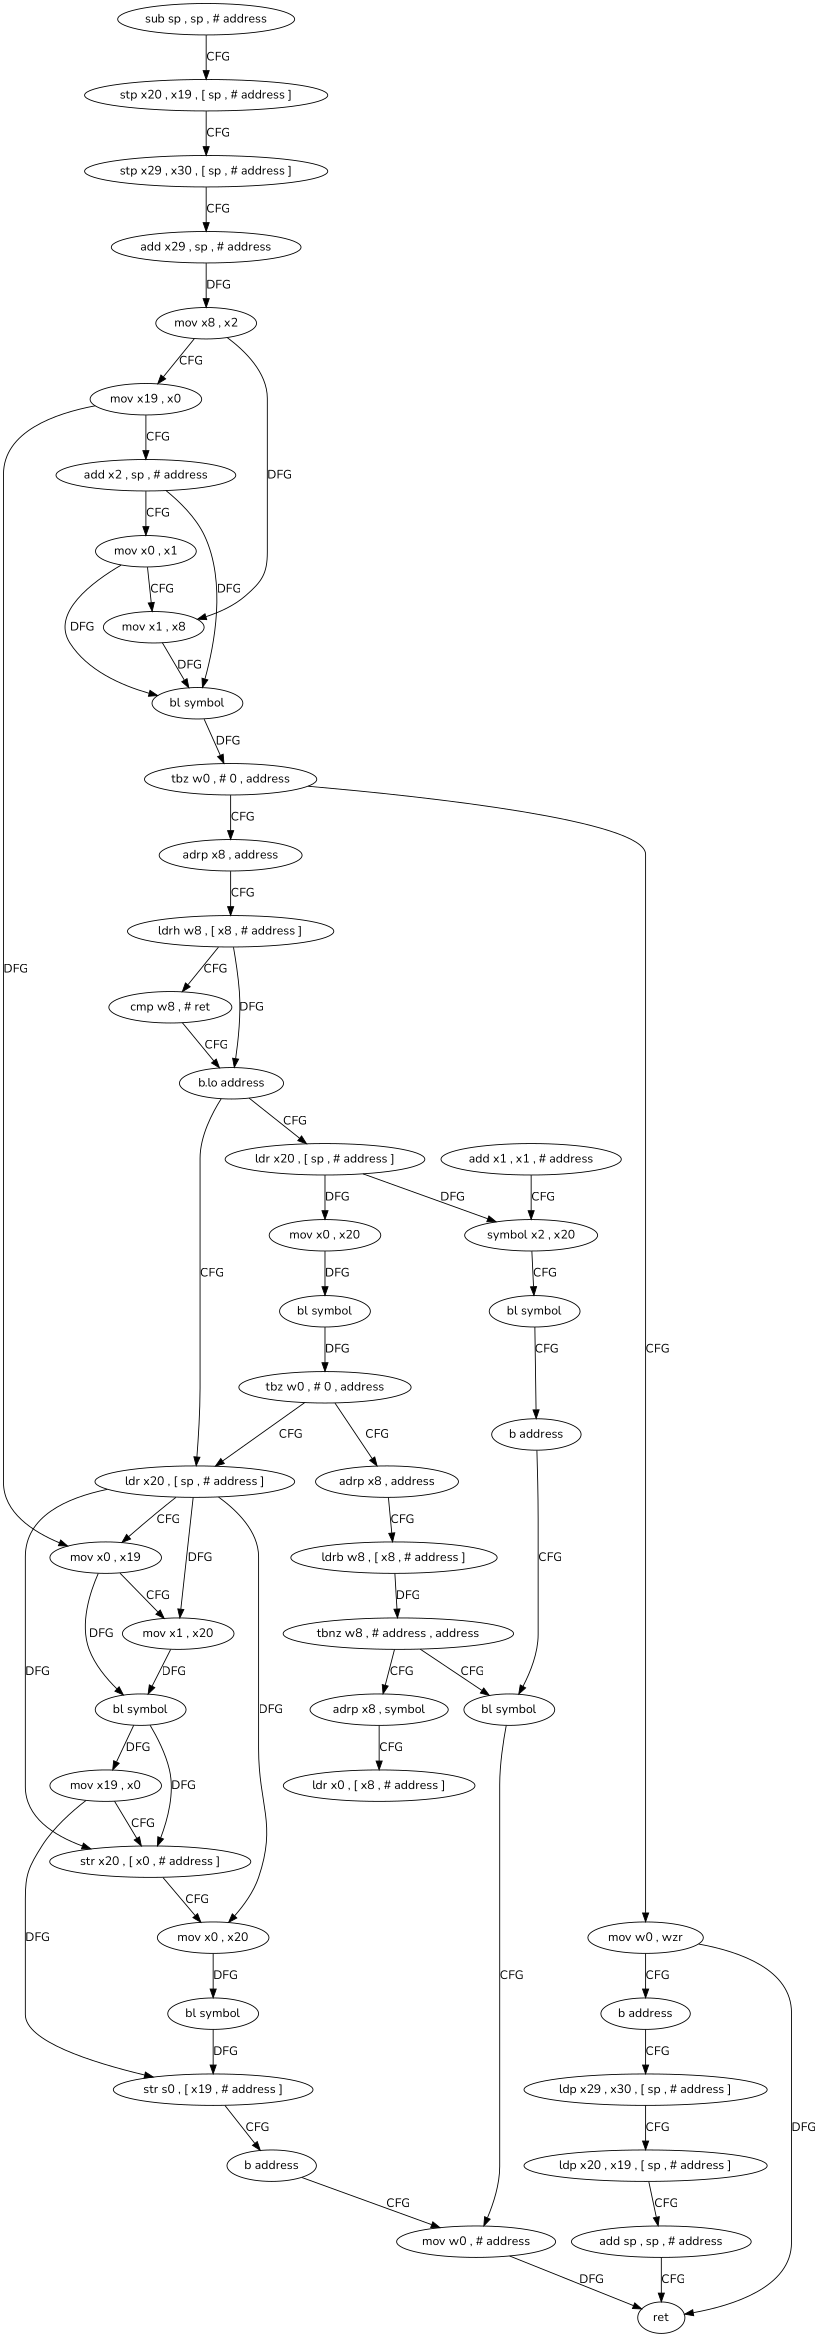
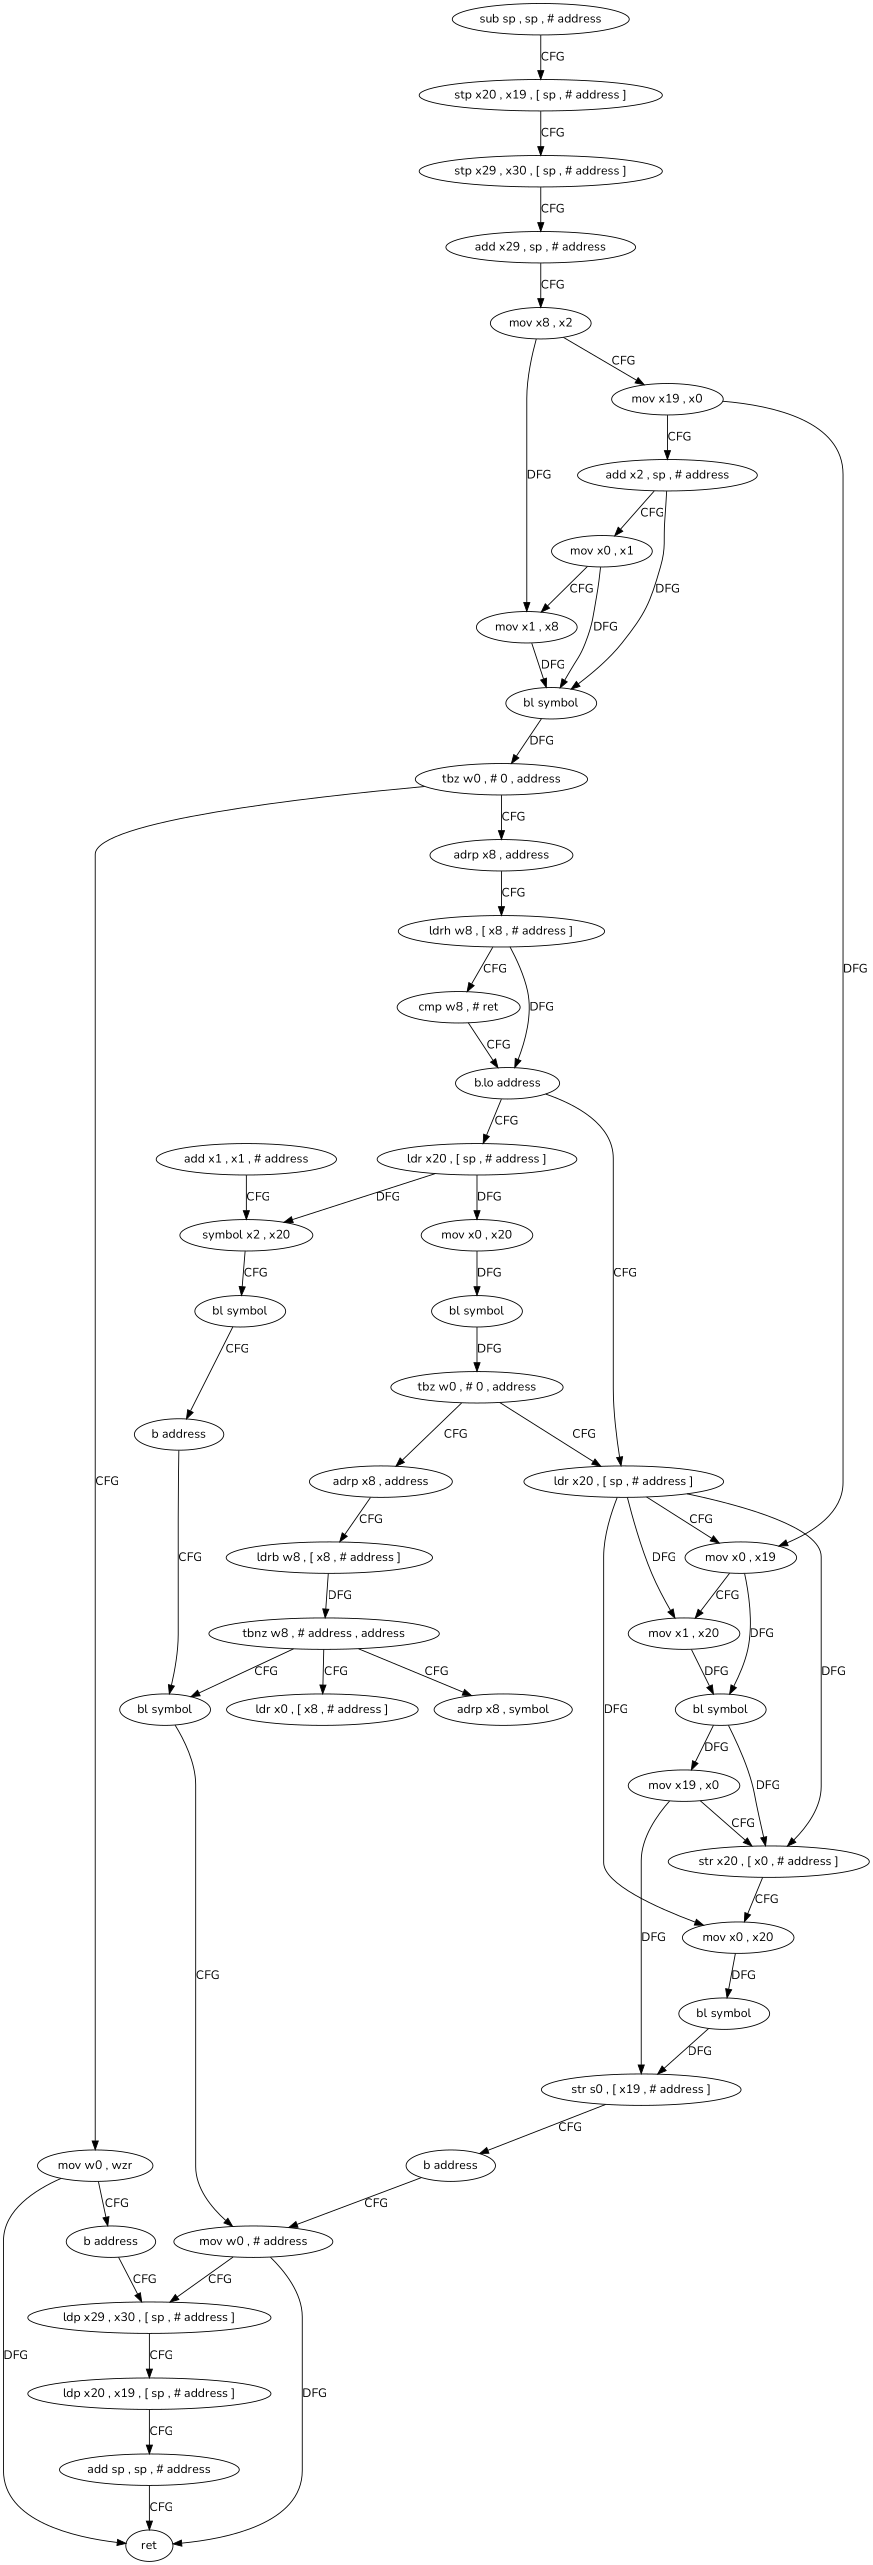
edge "add x29 , sp , # address" -> "mov x8 , x2": label "DFG" -> "CFG"
edge "adrp x8 , symbol" -> "ldr x0 , [ x8 , # address ]": now "tbnz w8 , # address , address" -> "ldr x0 , [ x8 , # address ]"
edge "mov w0 , # address" -> "ldp x29 , x30 , [ sp , # address ]": added, label "CFG"
